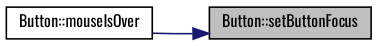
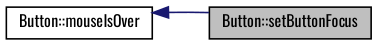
edge "Button::mouseIsOver" -> "Button::setButtonFocus": reversed
